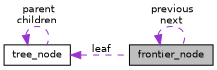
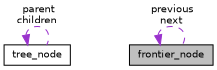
edge "frontier_node" -> "tree_node": removed, label "leaf"
